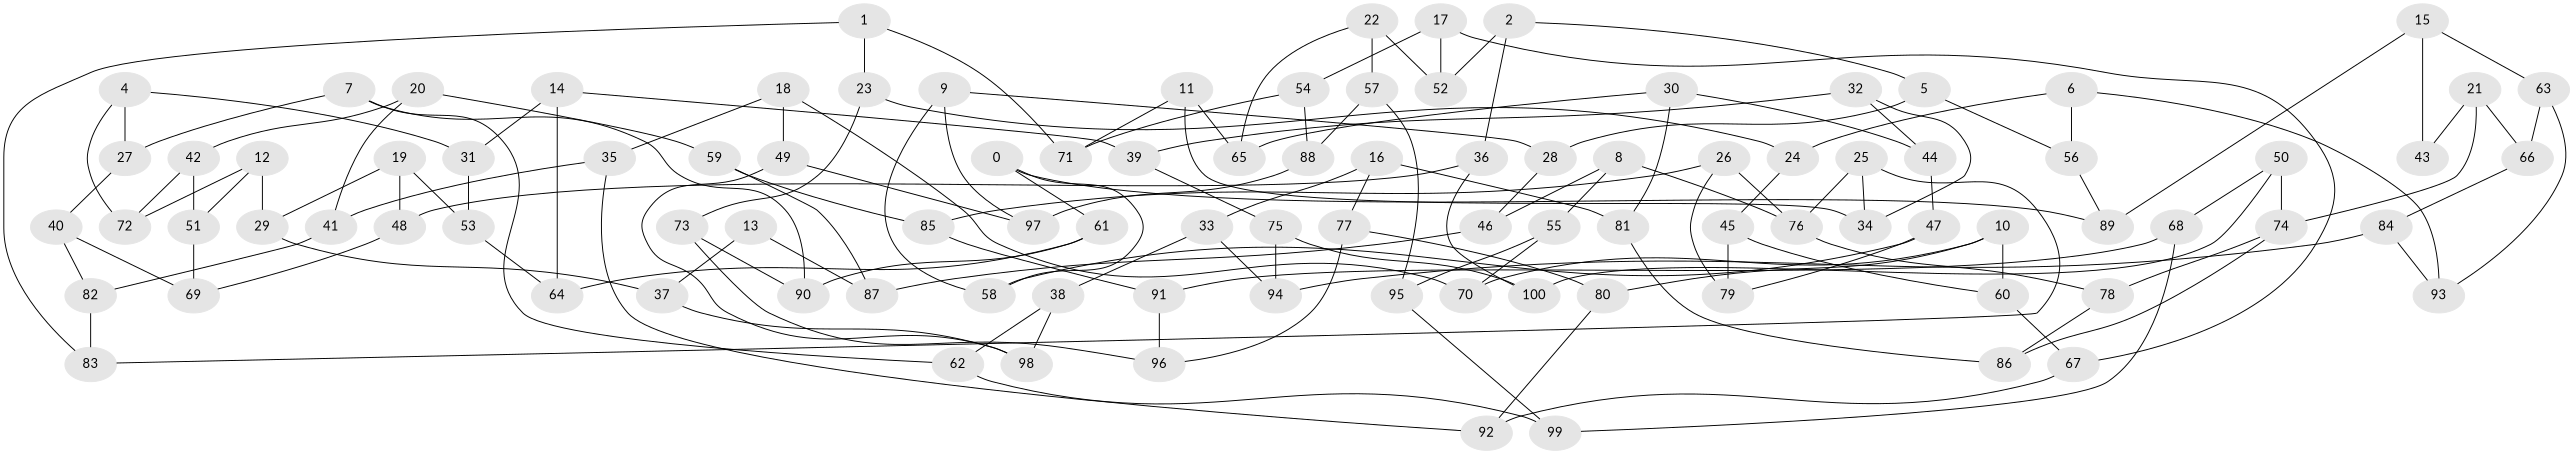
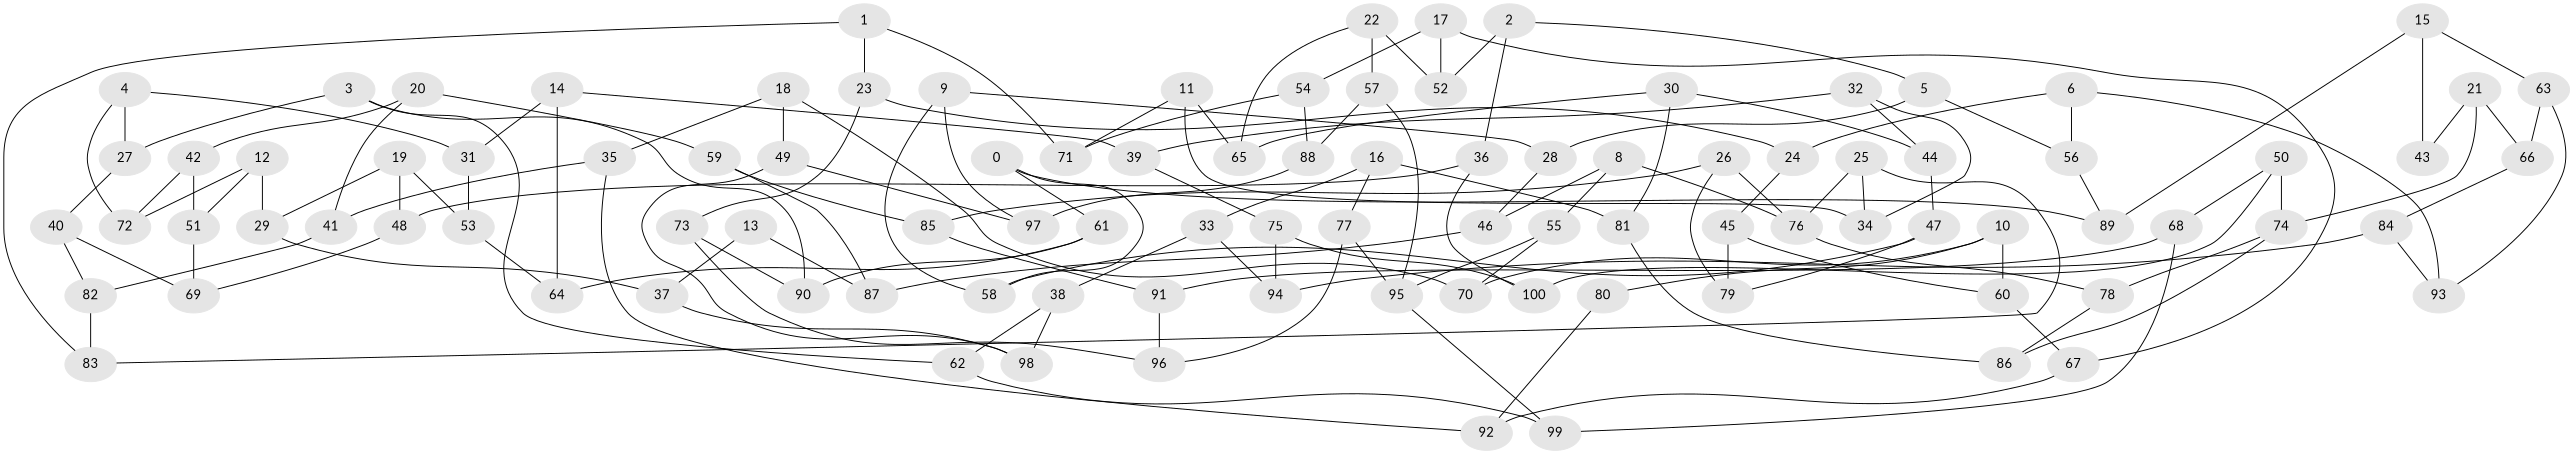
node "7": label "7" -> "3"
edge "77" -- "80": now "77" -- "95"
